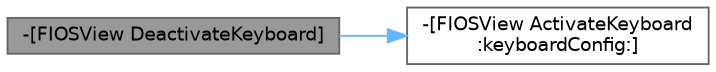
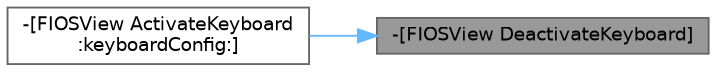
edge "-[FIOSView DeactivateKeyboard]" -> "-[FIOSView ActivateKeyboard :keyboardConfig:]": reversed
